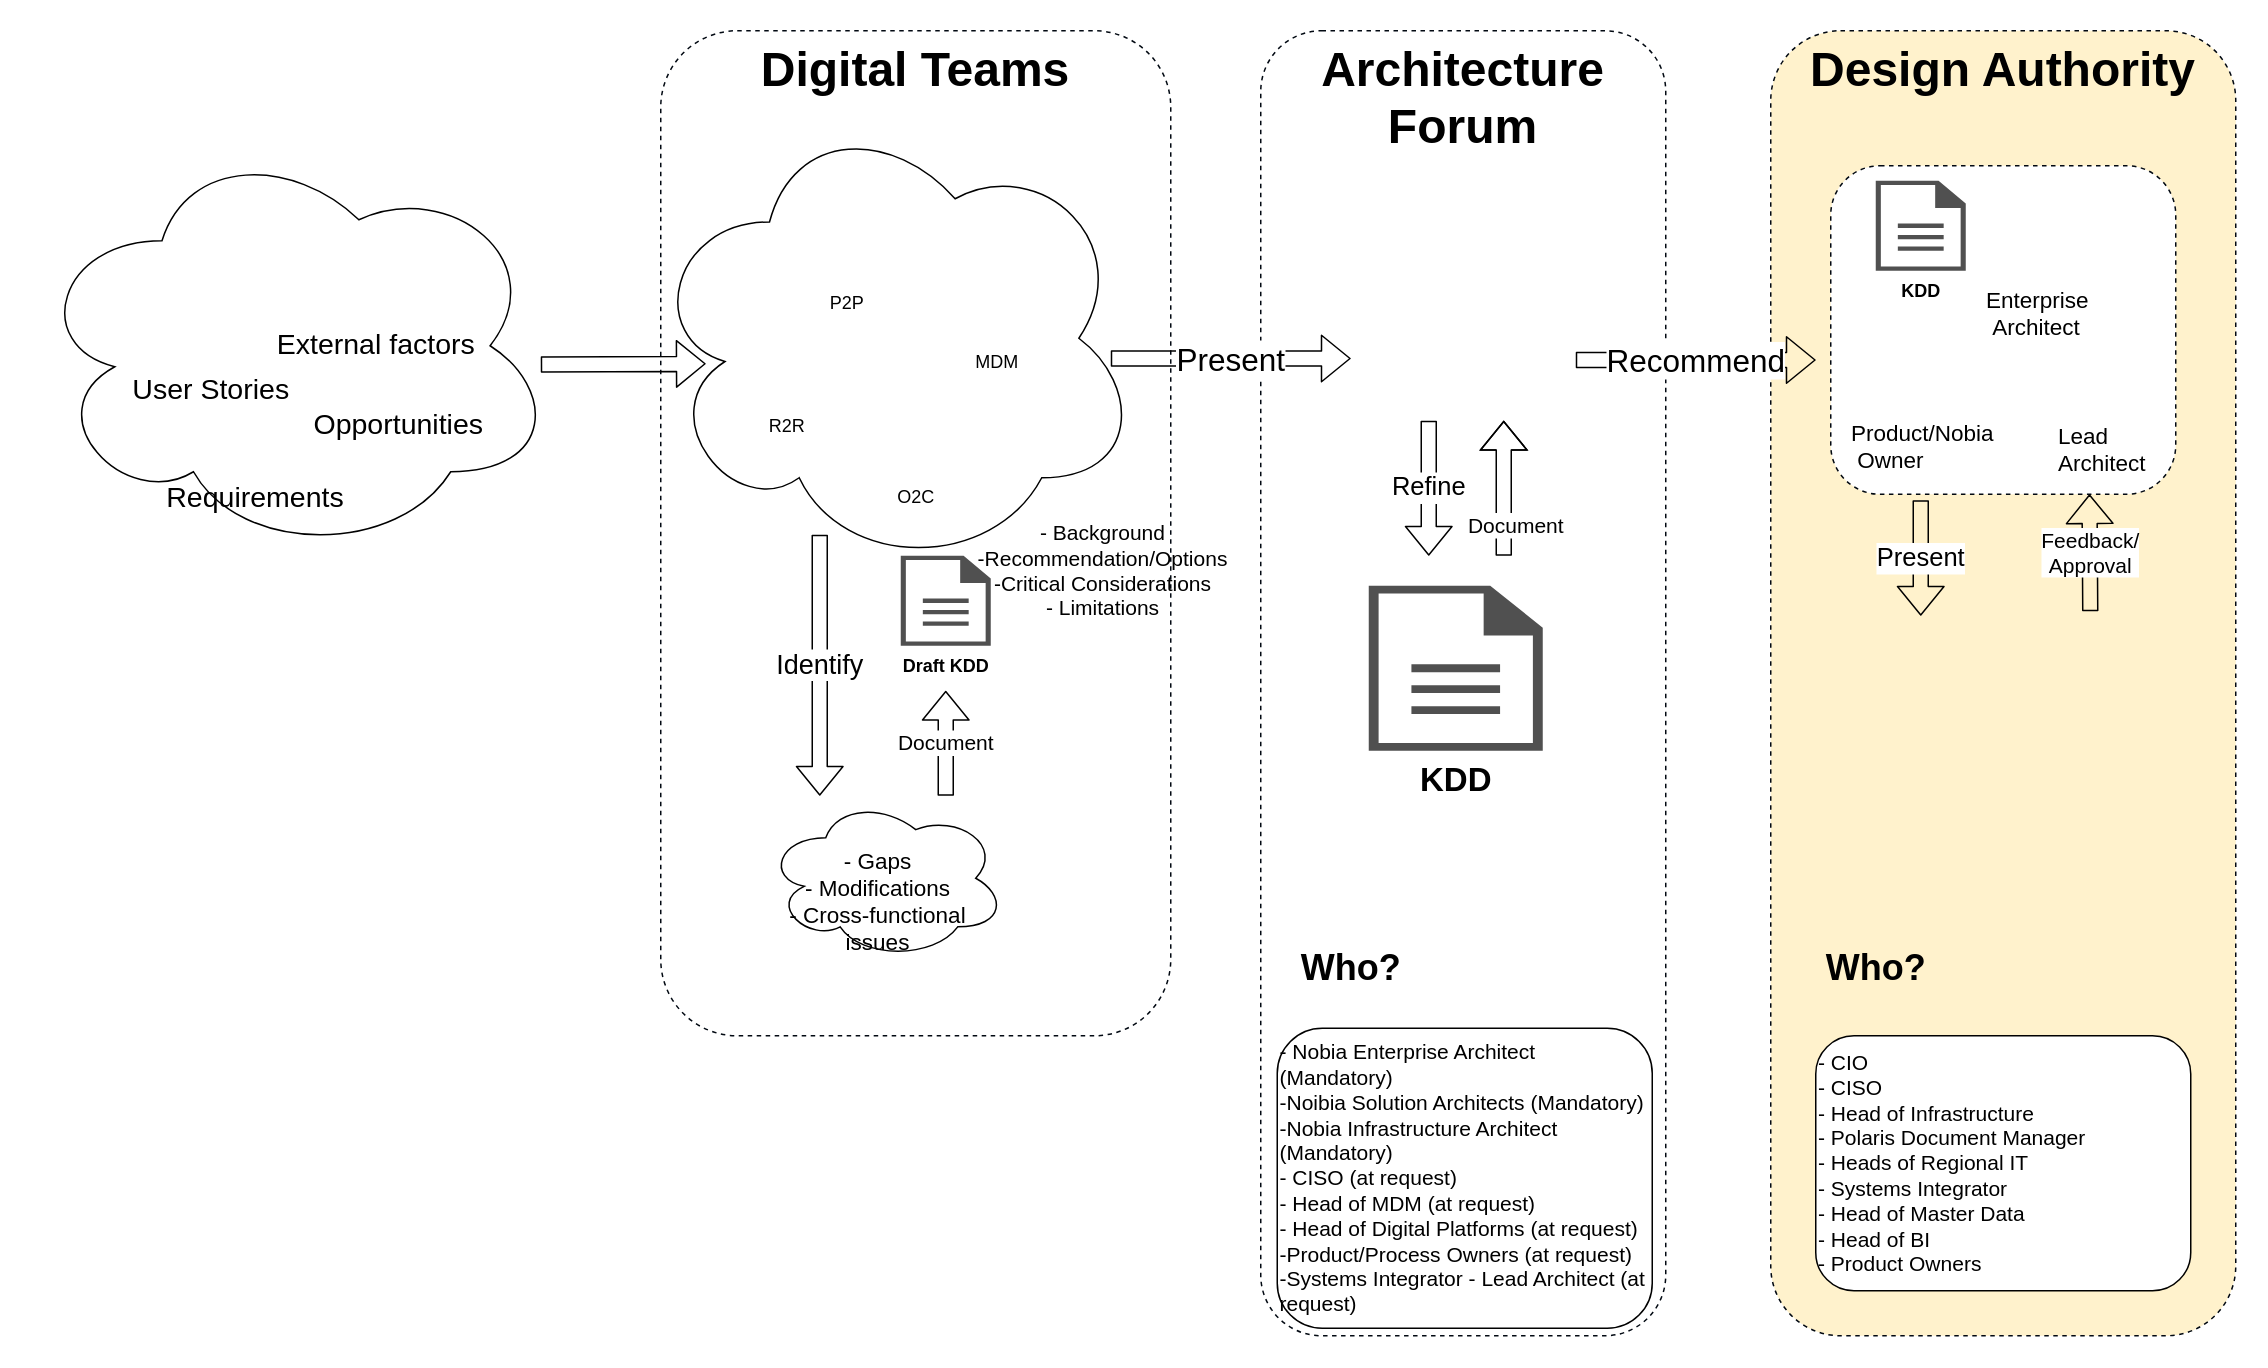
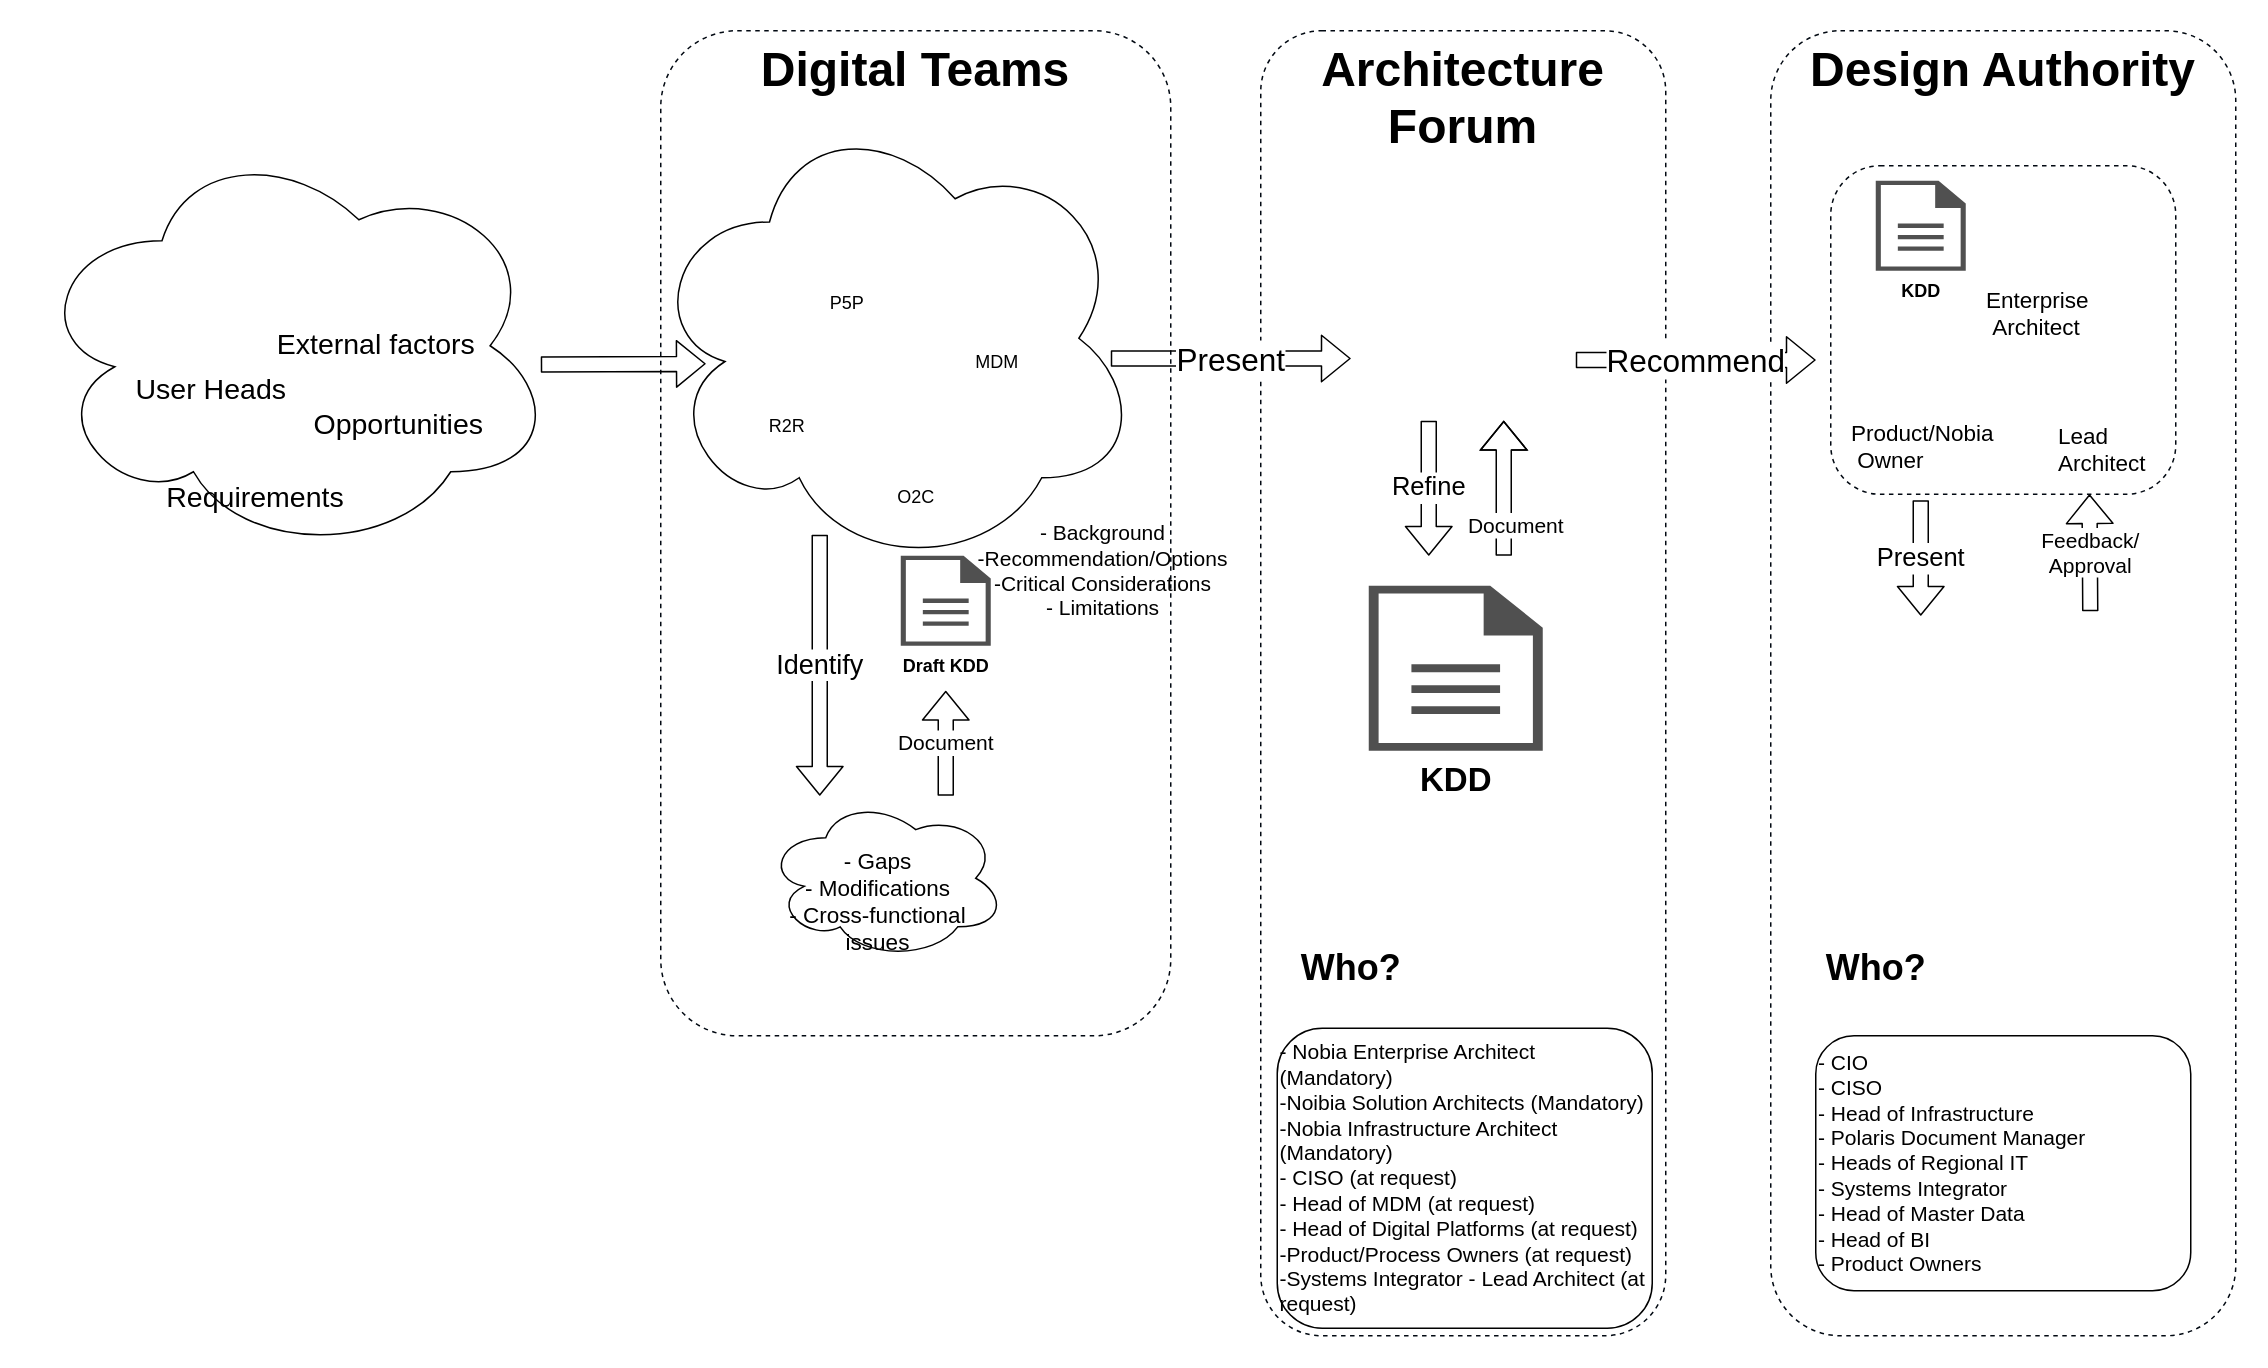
node "Design Authority": fillcolor #fff2cc -> #ffffff
node "P2P": label "P2P" -> "P5P"
node "User Stories": label "User Stories" -> "User Heads"
